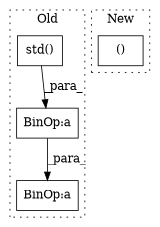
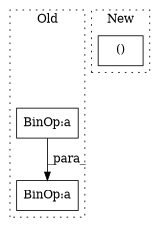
node "std()": removed
